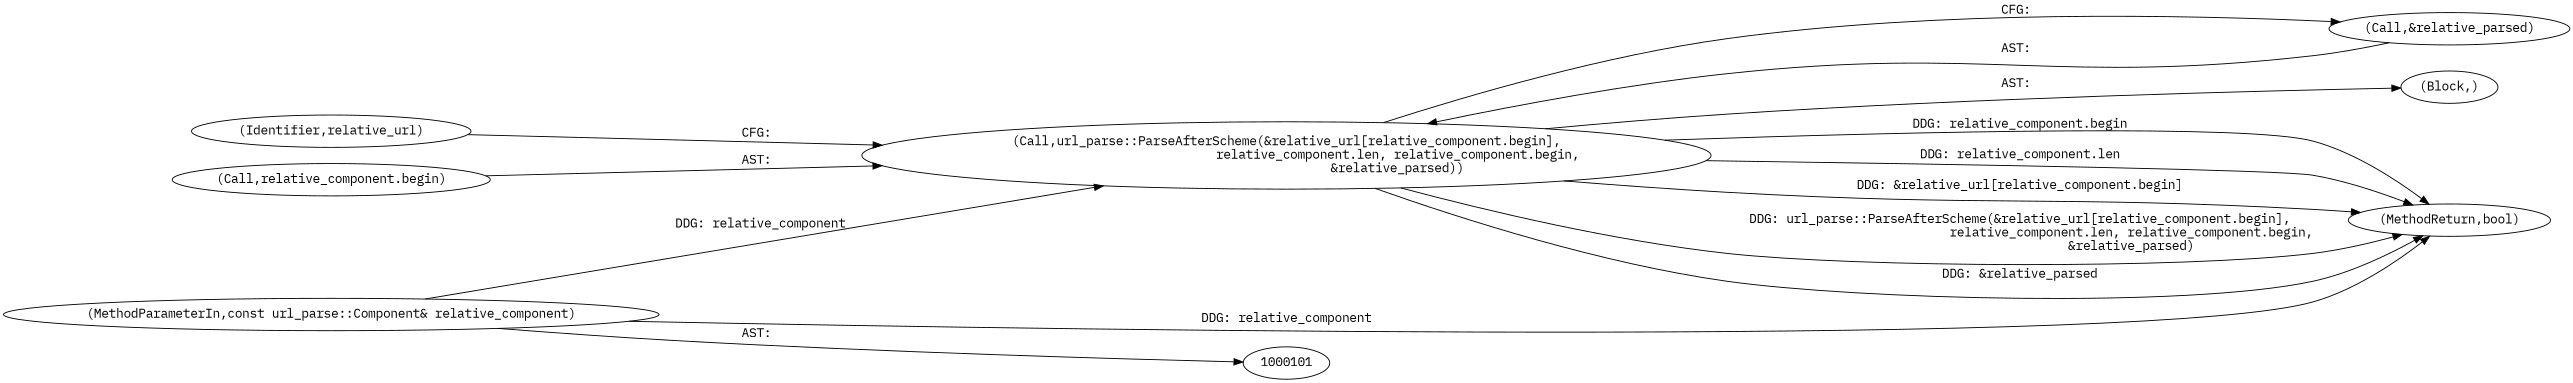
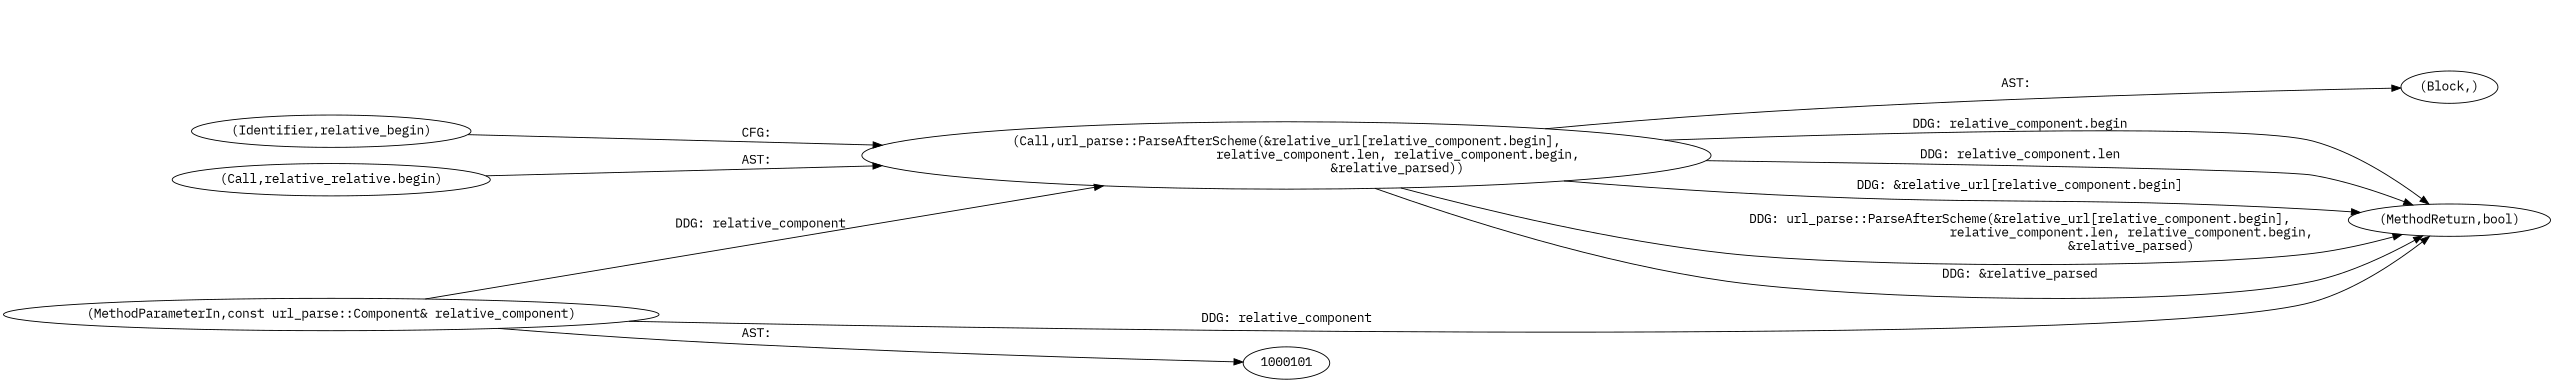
node "(Call,&relative_parsed)": removed
node "(Identifier,relative_url)": label "(Identifier,relative_url)" -> "(Identifier,relative_begin)"
node "(Call,relative_component.begin)": label "(Call,relative_component.begin)" -> "(Call,relative_relative.begin)"
